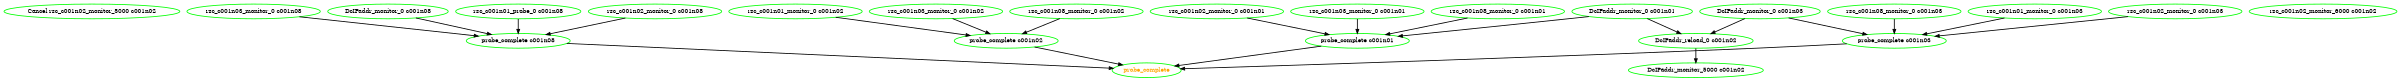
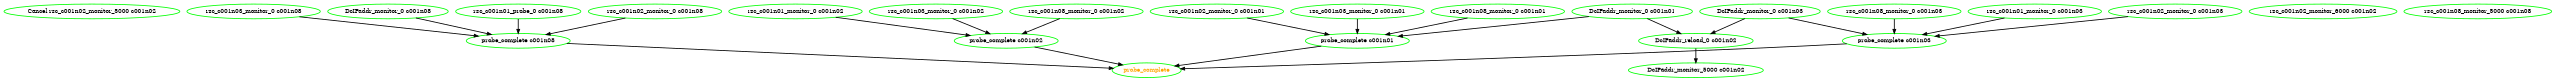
node "rsc_c001n08_monitor_5000 c001n08": added
